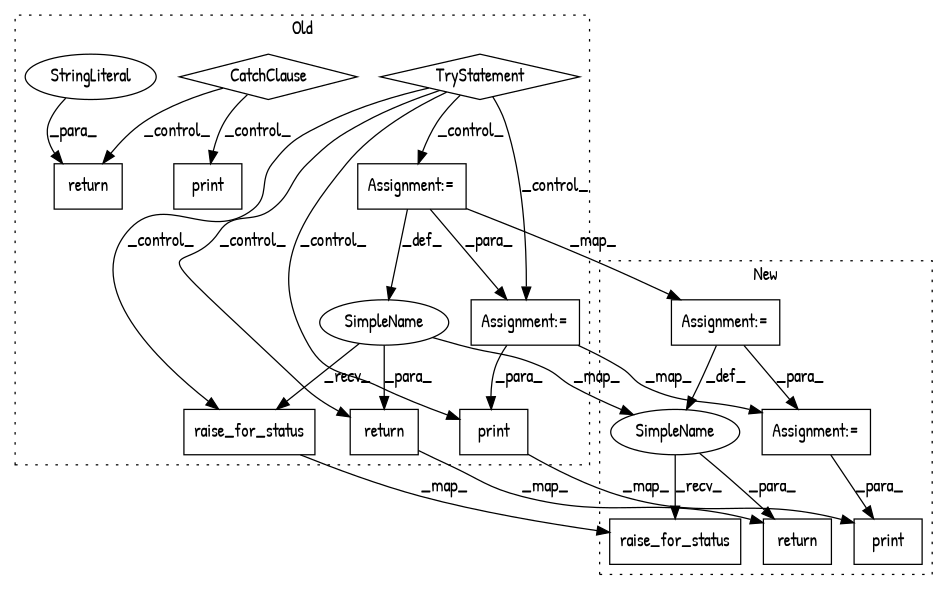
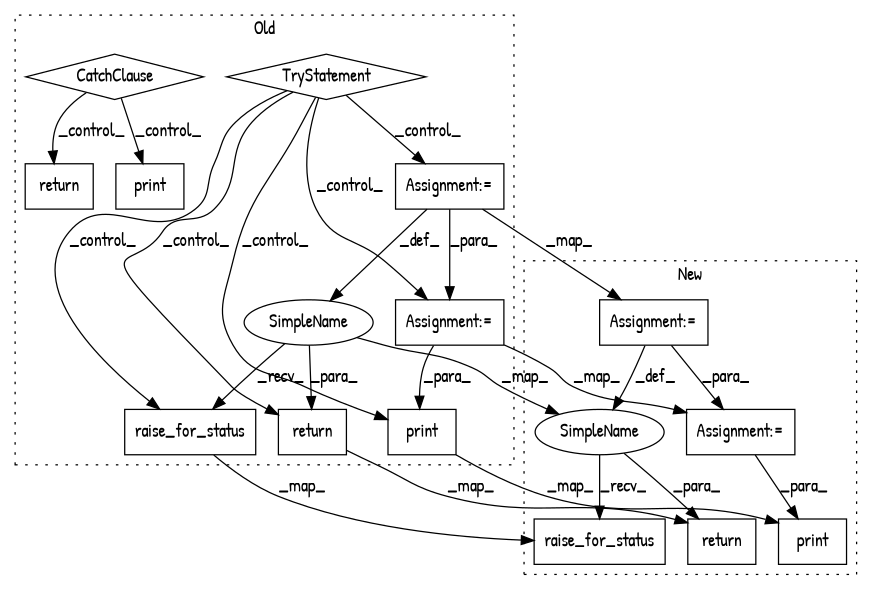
node "StringLiteral": removed
